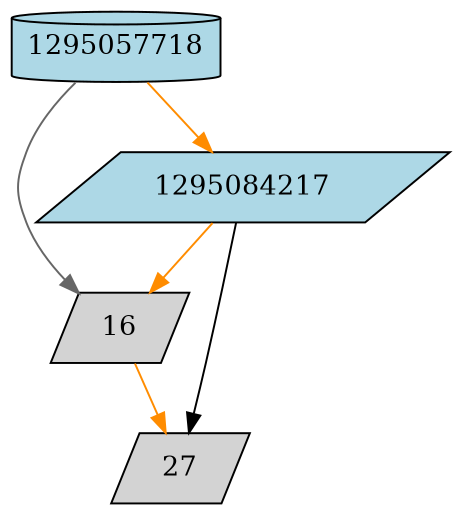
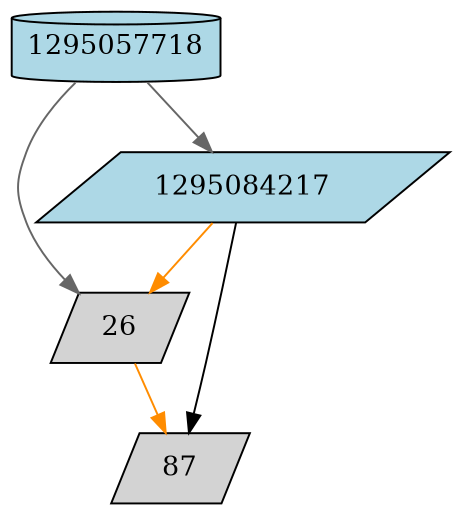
edge "1295057718" -> "1295084217": color darkorange -> gray40
node "16": label "16" -> "26"
node "27": label "27" -> "87"
